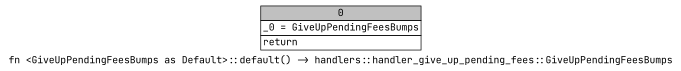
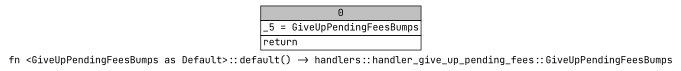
node "0": text "_0 = GiveUpPendingFeesBumps" -> "_5 = GiveUpPendingFeesBumps"
